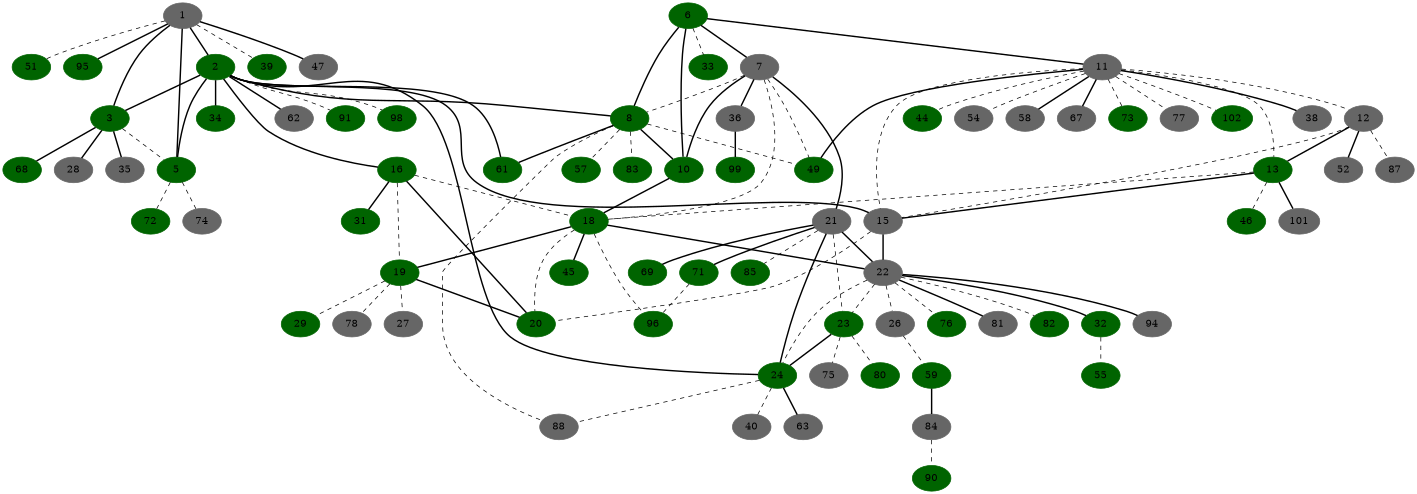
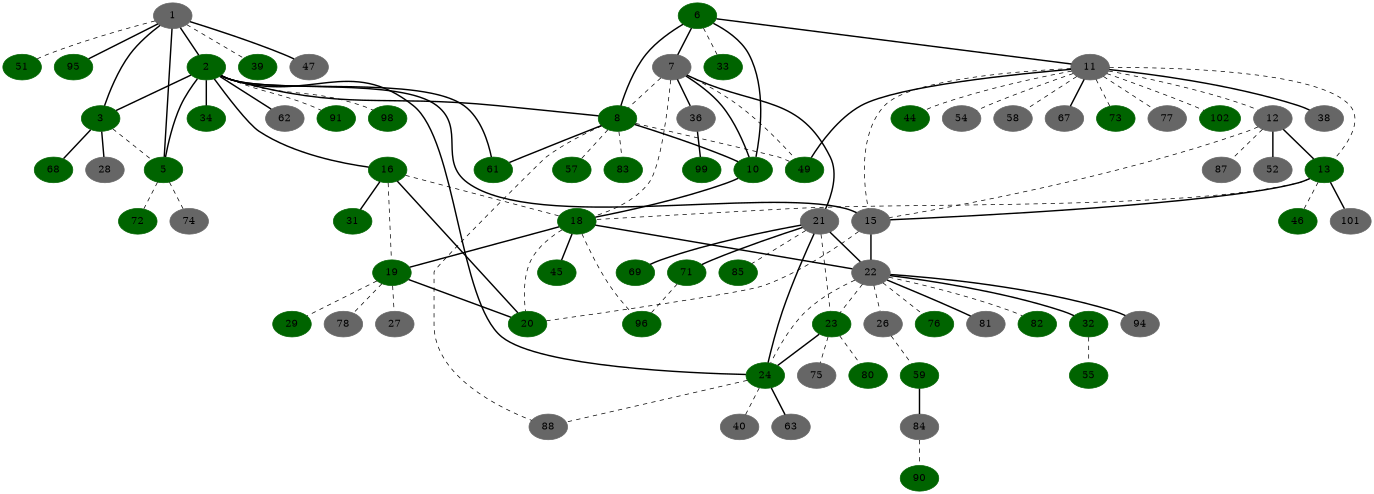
edge "11" -- "58": style bold -> dashed
node "35": removed
